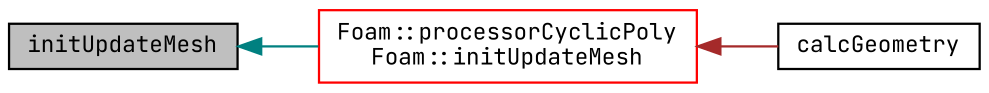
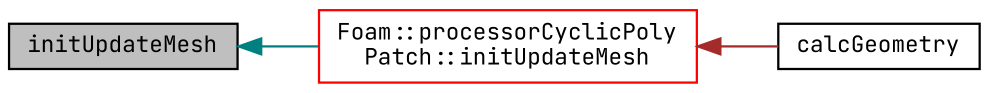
node "Foam::processorCyclicPoly Foam::initUpdateMesh": label "Foam::processorCyclicPoly Foam::initUpdateMesh" -> "Foam::processorCyclicPoly Patch::initUpdateMesh"
